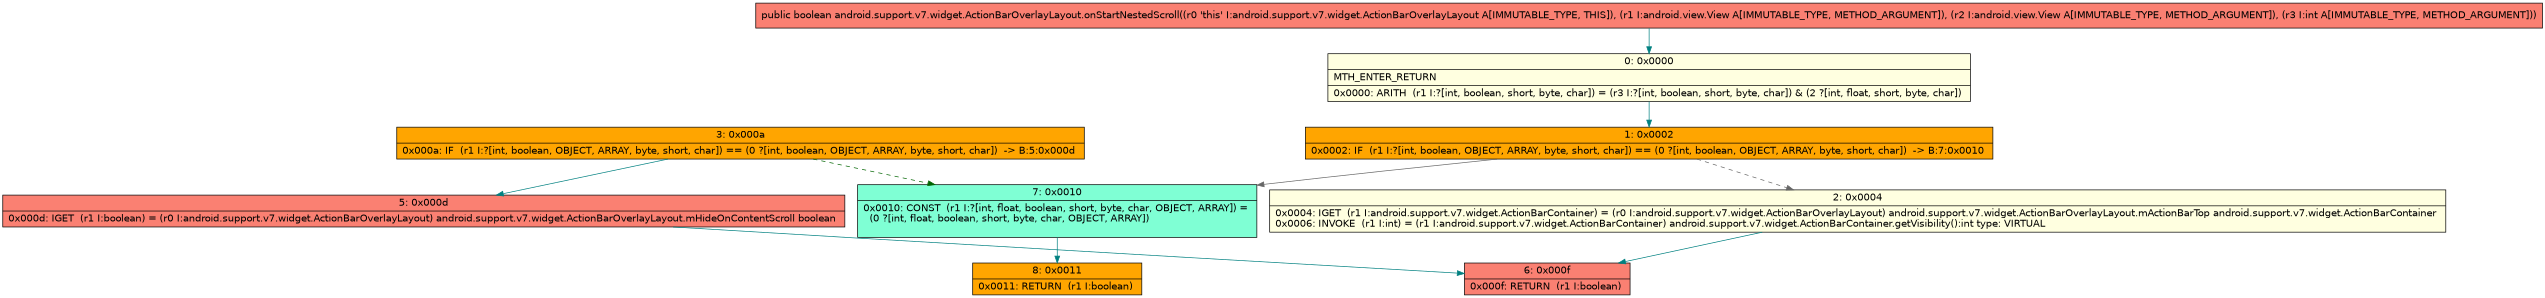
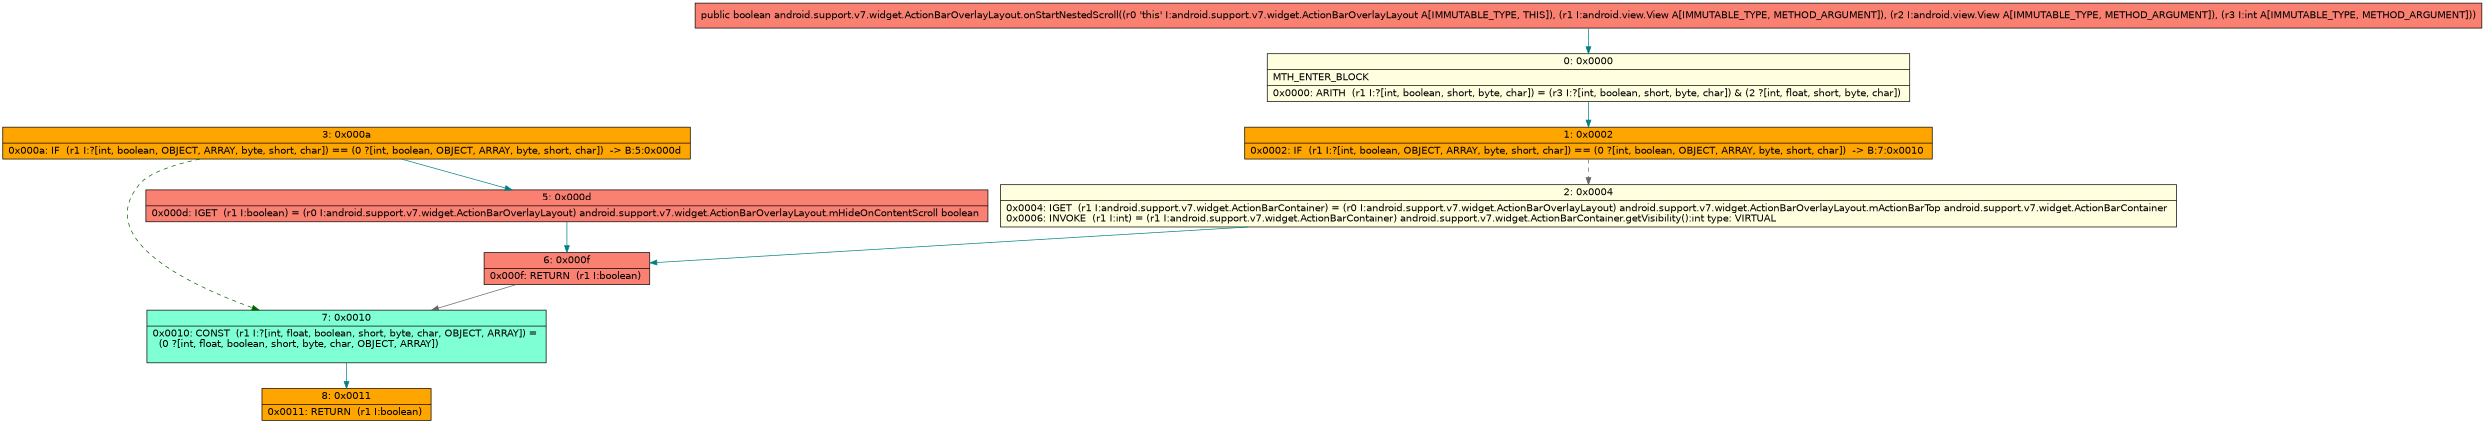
node "0: 0x0000": text "MTH_ENTER_RETURN" -> "MTH_ENTER_BLOCK"
edge "1: 0x0002" -> "7: 0x0010": now "6: 0x000f" -> "7: 0x0010"
